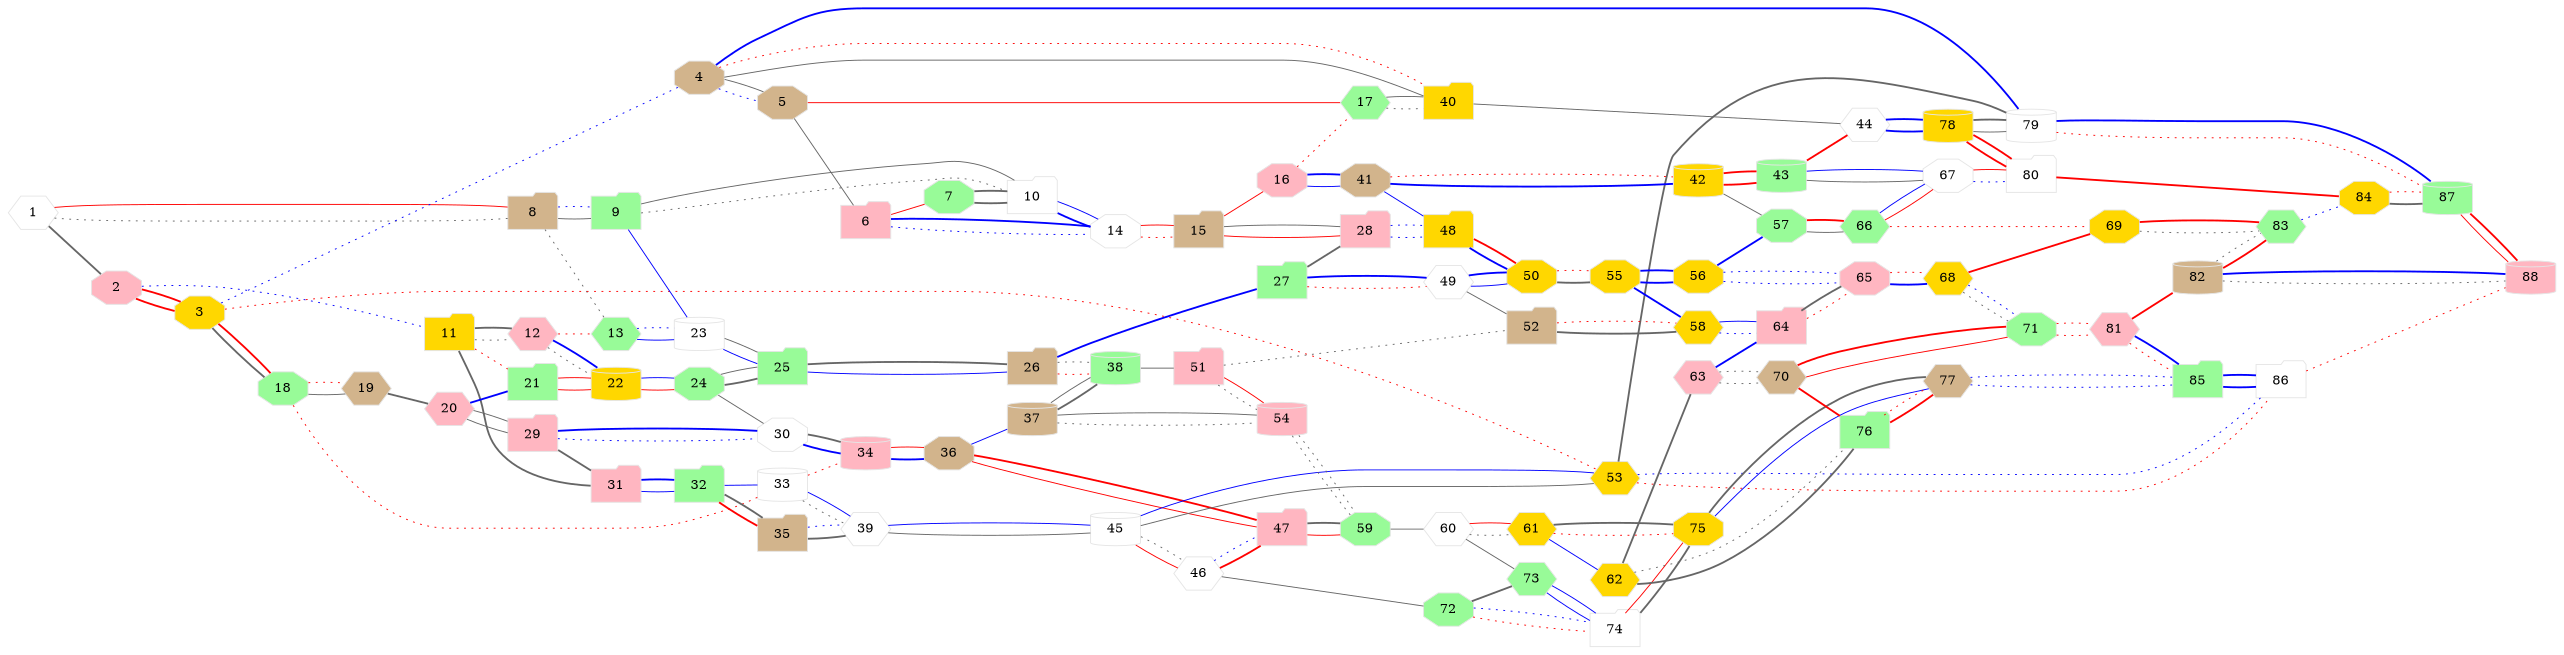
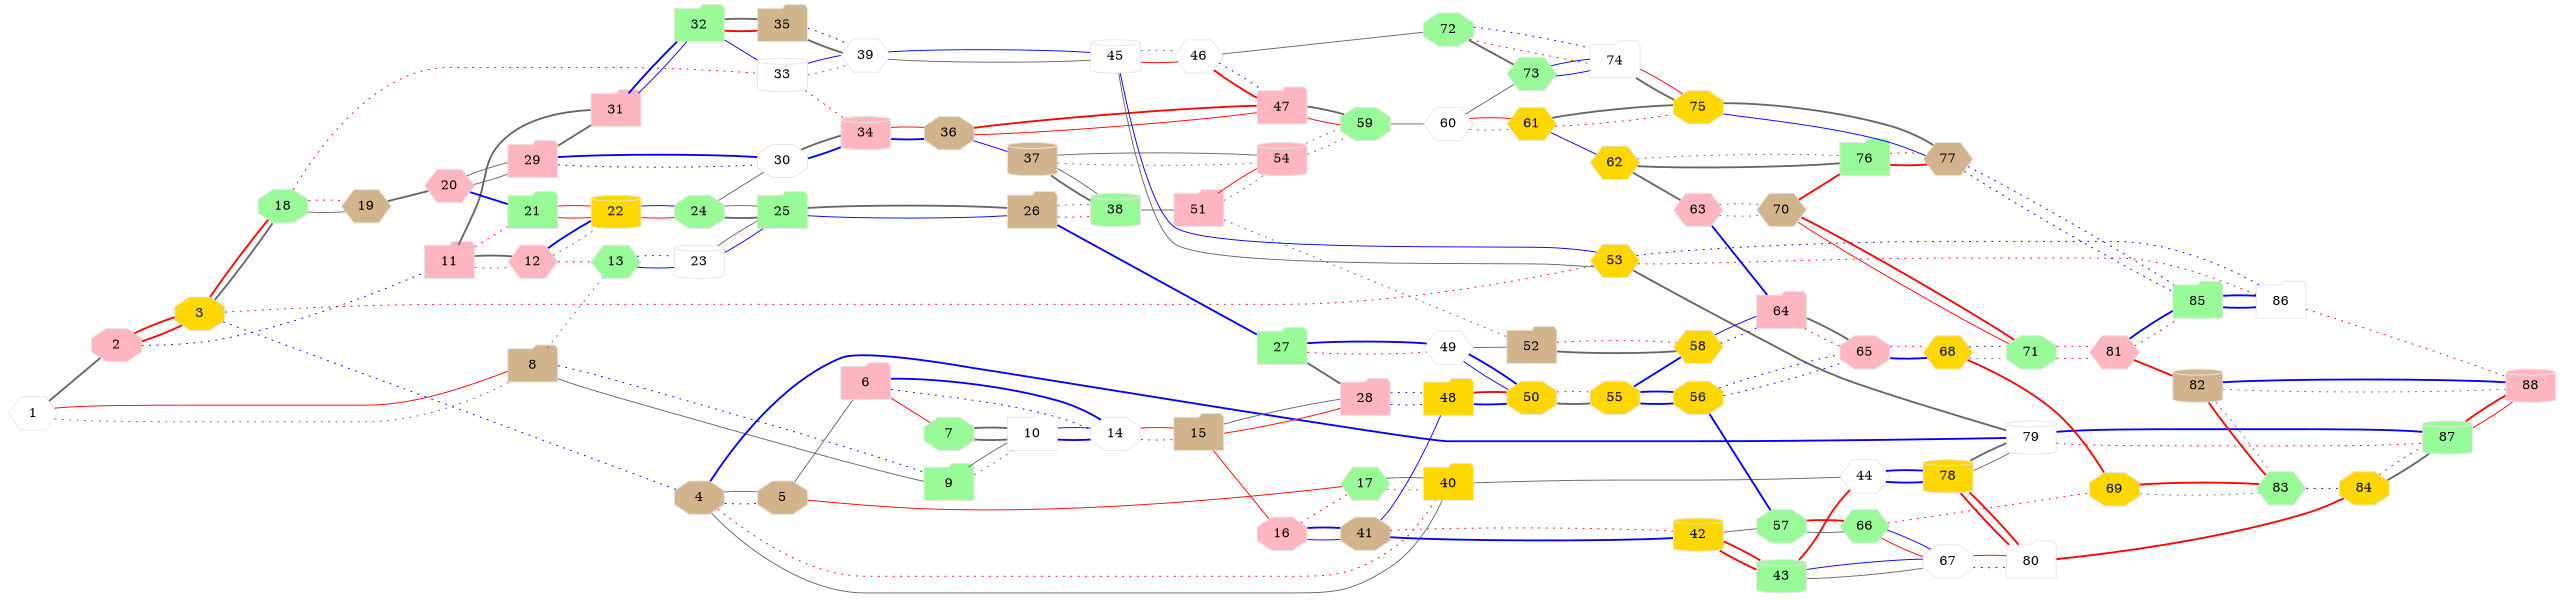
edge "9" -- "23": removed
node "11": fillcolor gold -> lightpink
